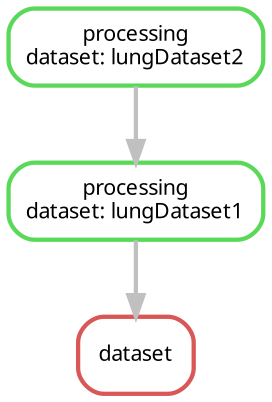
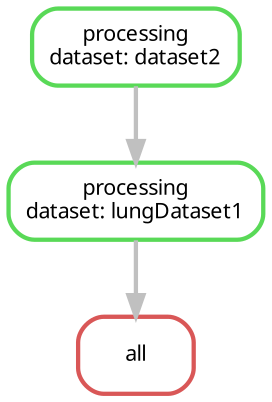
node "processing dataset: lungDataset2": label "processing dataset: lungDataset2" -> "processing dataset: dataset2"
node "dataset": label "dataset" -> "all"
